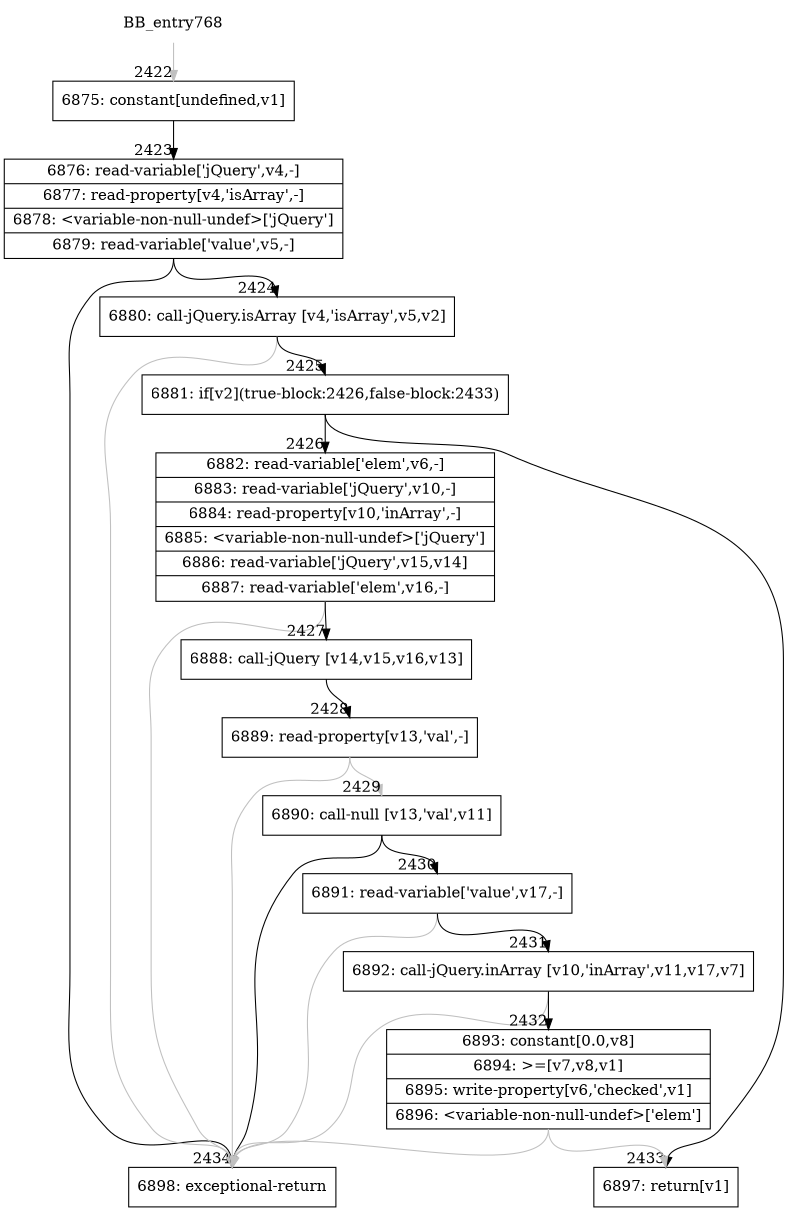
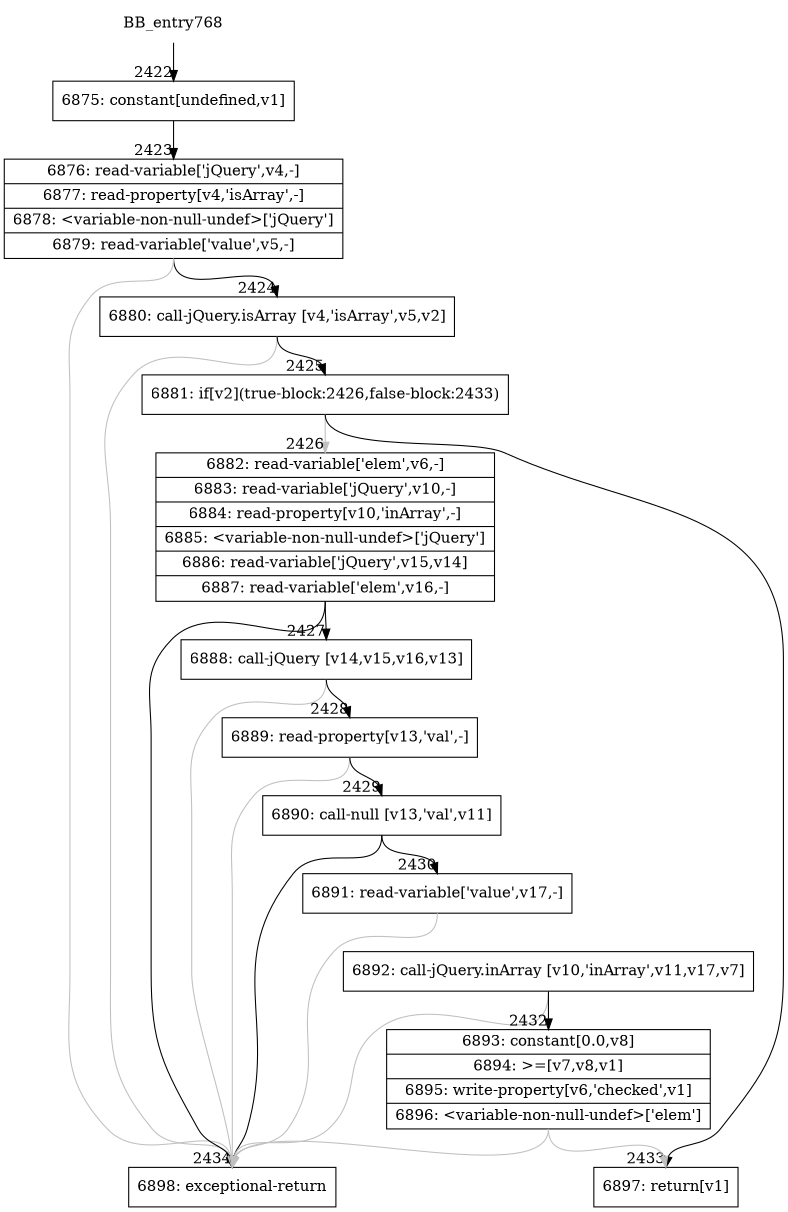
edge "BB_entry768" -> "6875: constant[undefined,v1]": color gray -> black
edge "6881: if[v2](true-block:2426,false-block:2433)" -> "6882: read-variable['elem',v6,-]": color black -> gray
edge "6876: read-variable['jQuery',v4,-]" -> "6898: exceptional-return": color black -> gray
edge "6889: read-property[v13,'val',-]" -> "6890: call-null [v13,'val',v11]": color gray -> black
edge "6882: read-variable['elem',v6,-]" -> "6898: exceptional-return": color gray -> black
edge "6888: call-jQuery [v14,v15,v16,v13]" -> "6898: exceptional-return": added
edge "6891: read-variable['value',v17,-]" -> "6892: call-jQuery.inArray [v10,'inArray',v11,v17,v7]": removed
